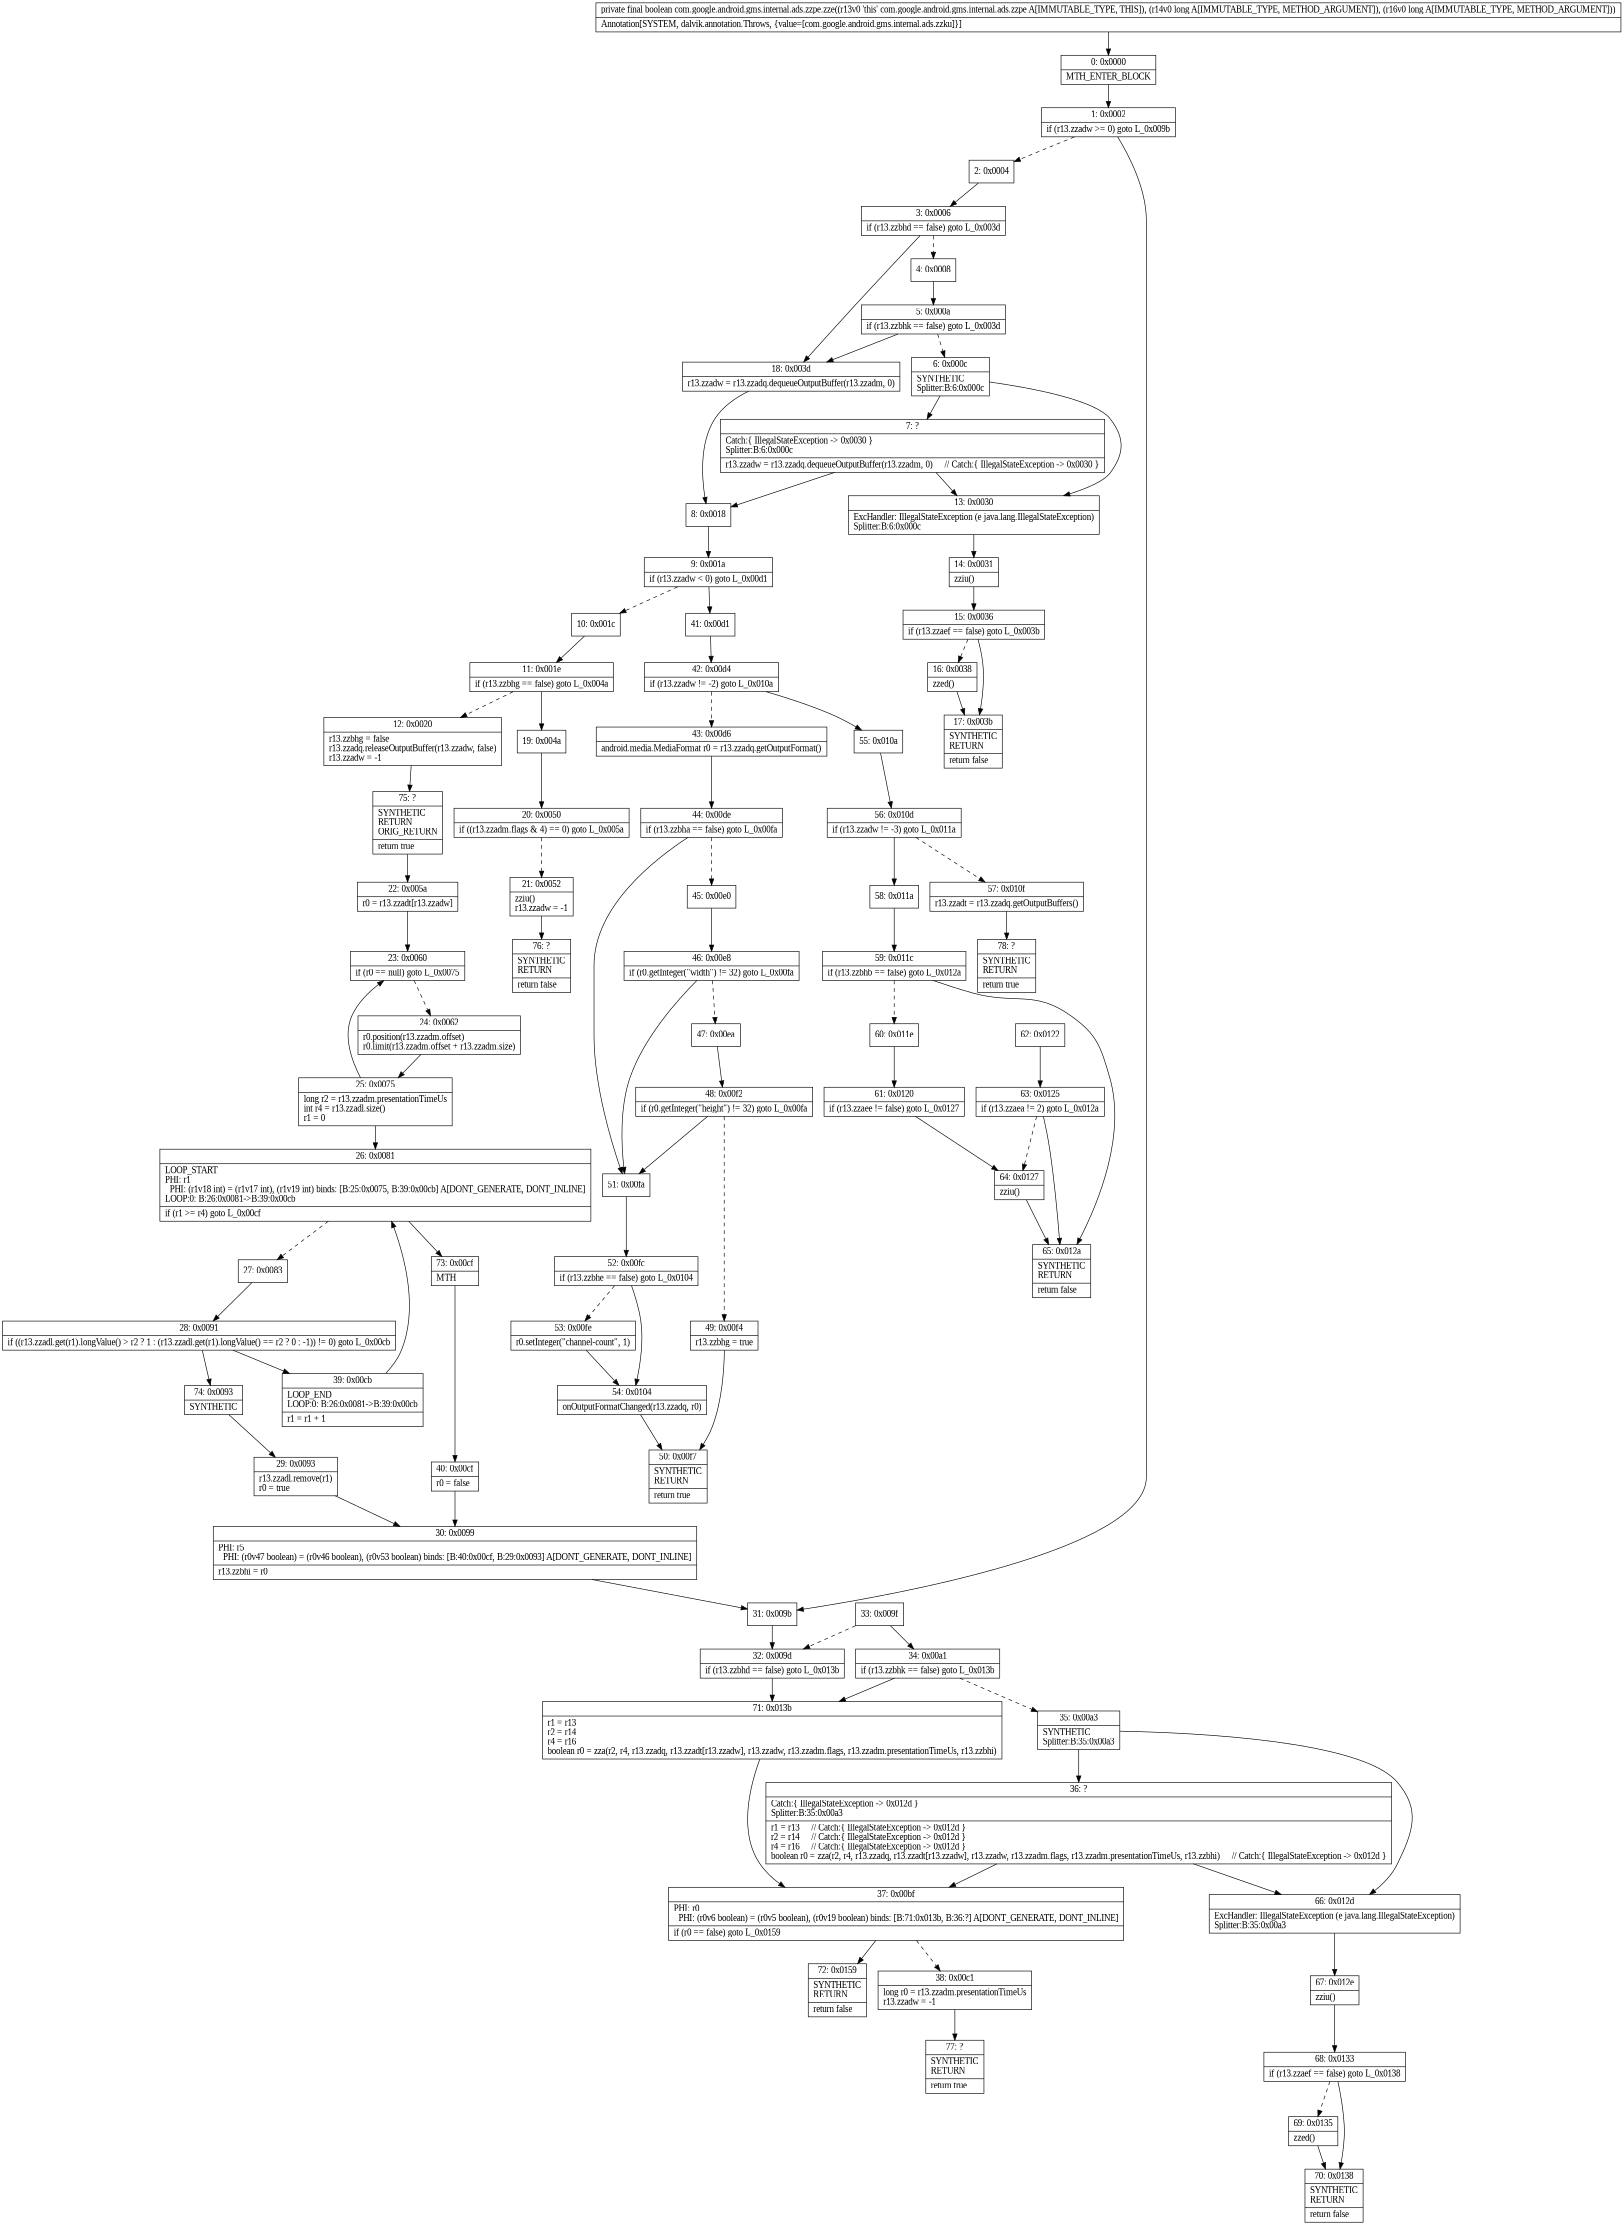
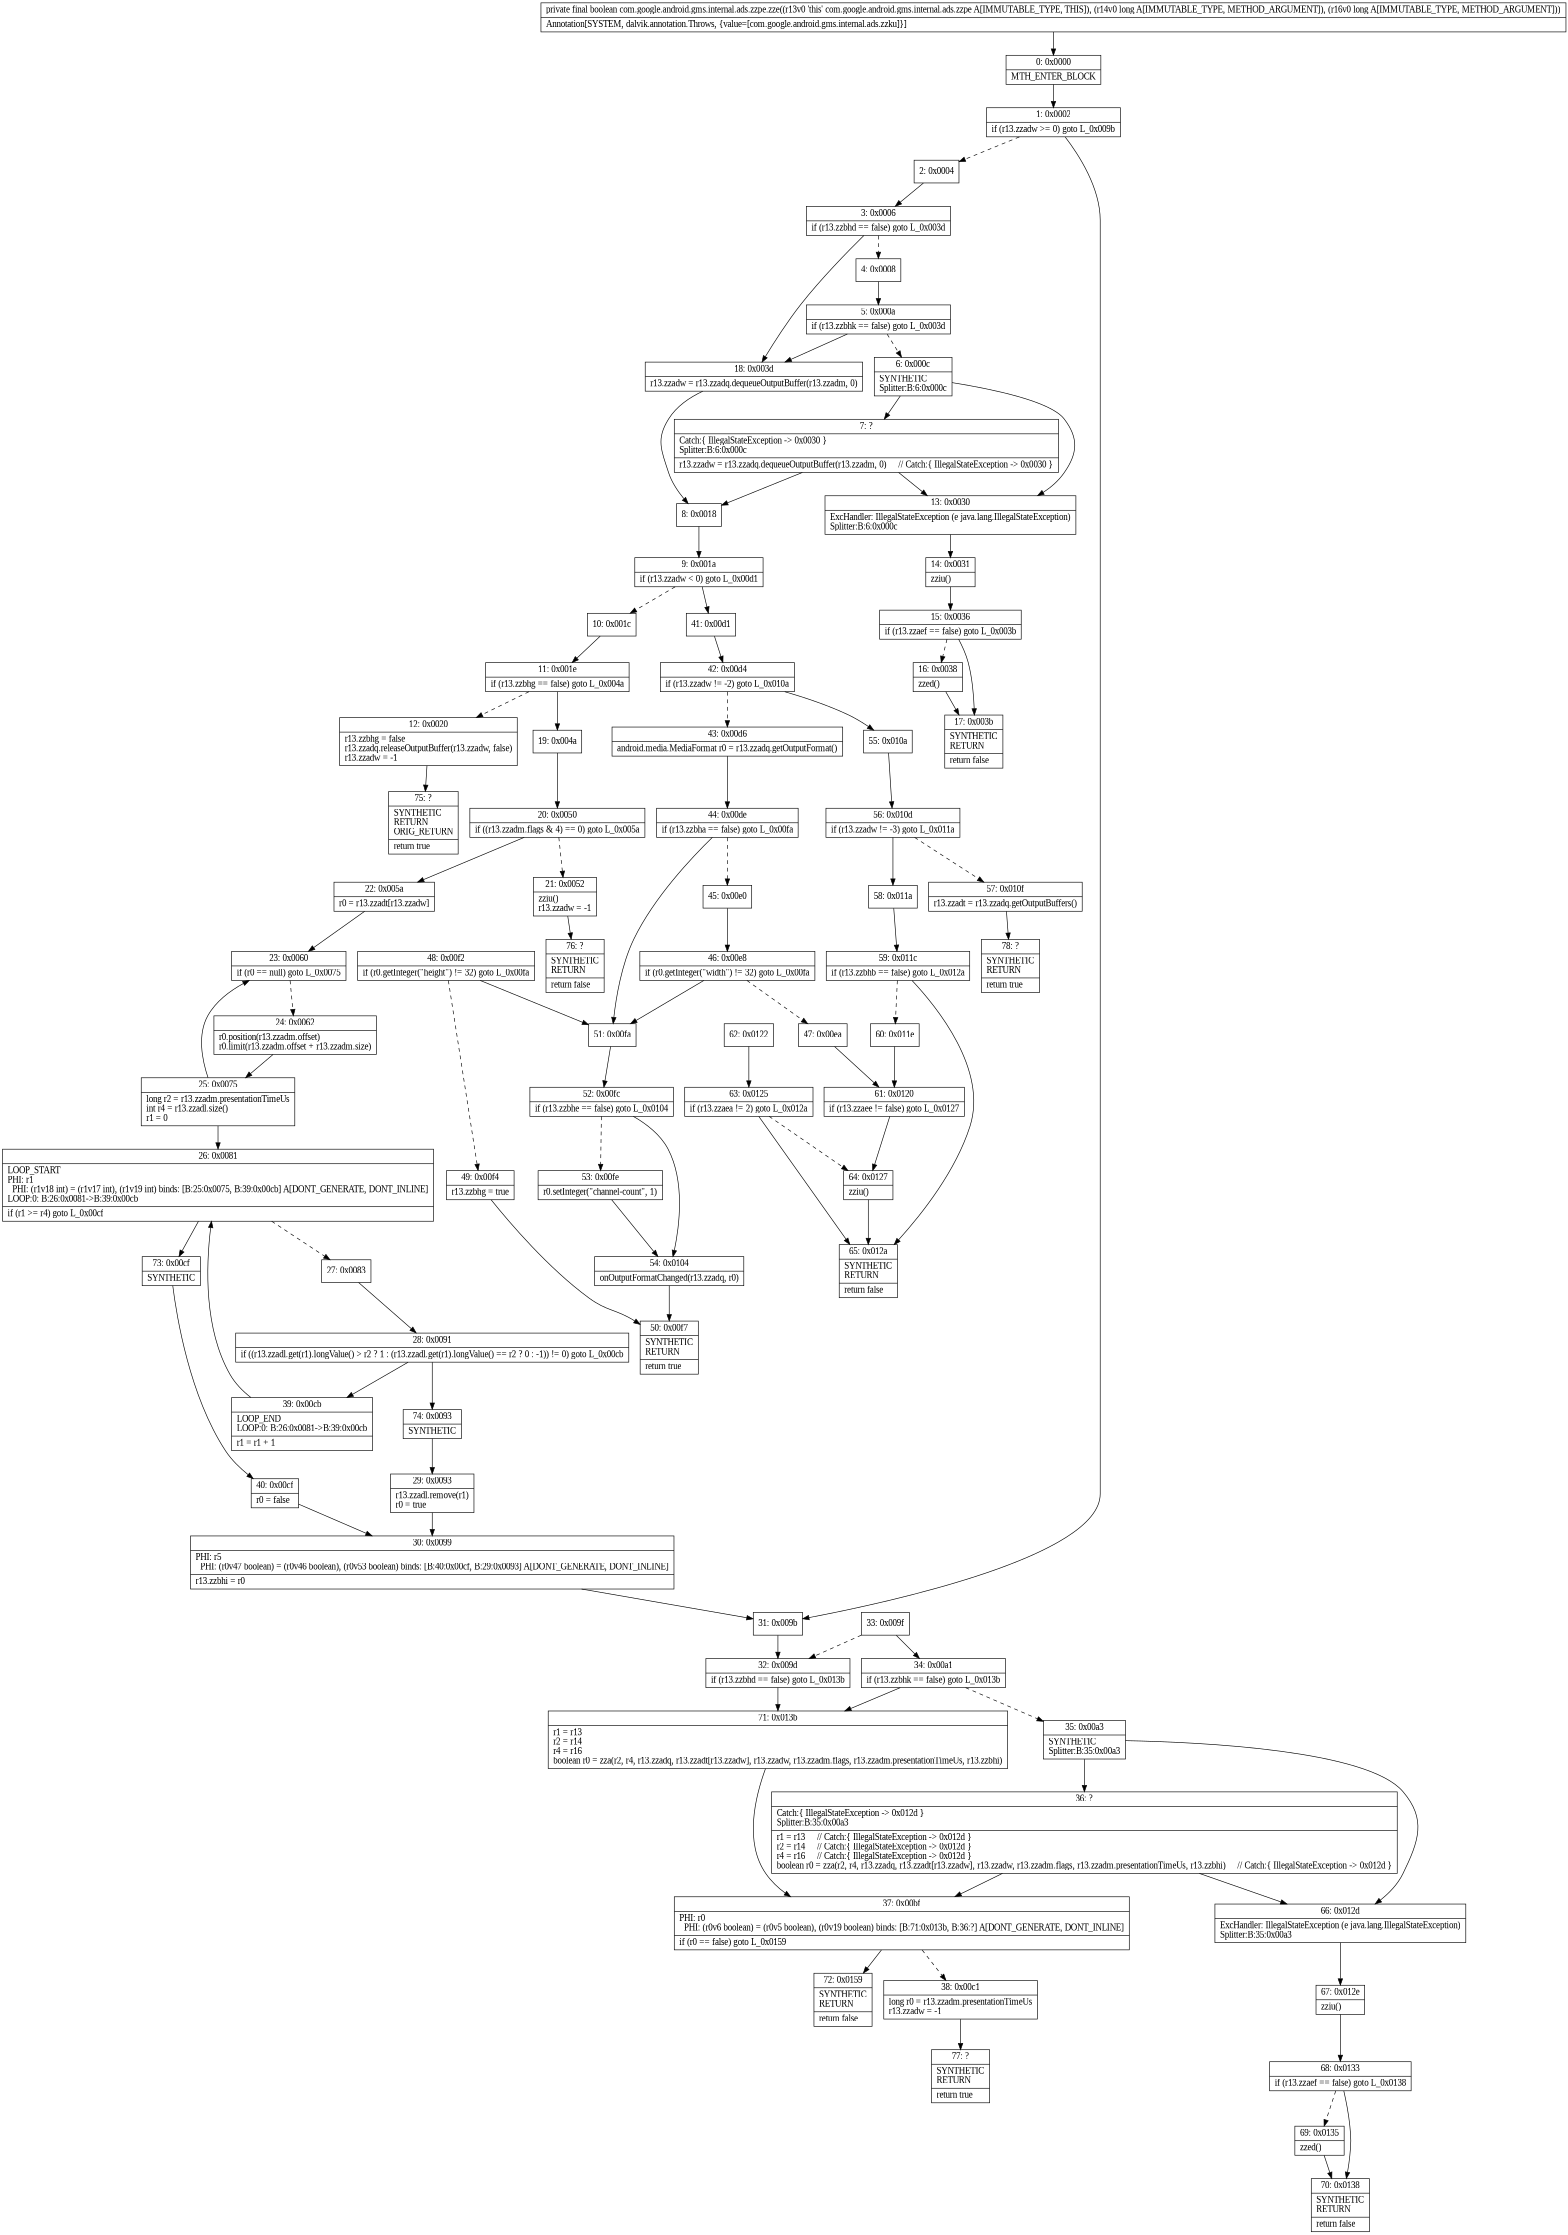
edge "75: ?" -> "22: 0x005a": now "20: 0x0050" -> "22: 0x005a"
edge "47: 0x00ea" -> "48: 0x00f2": now "47: 0x00ea" -> "61: 0x0120"
node "73: 0x00cf": text "MTH" -> "SYNTHETIC"
